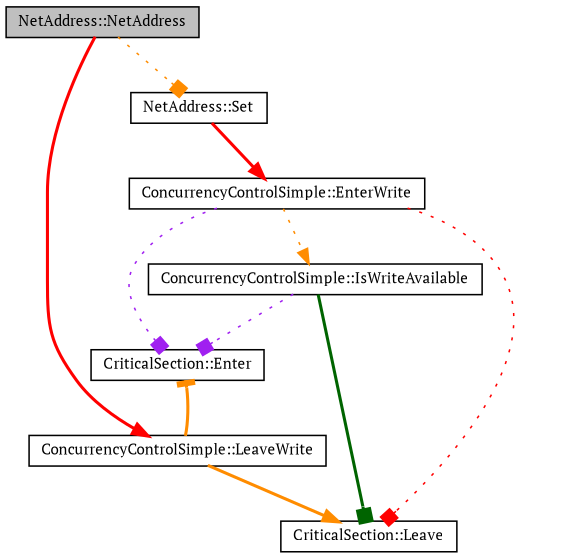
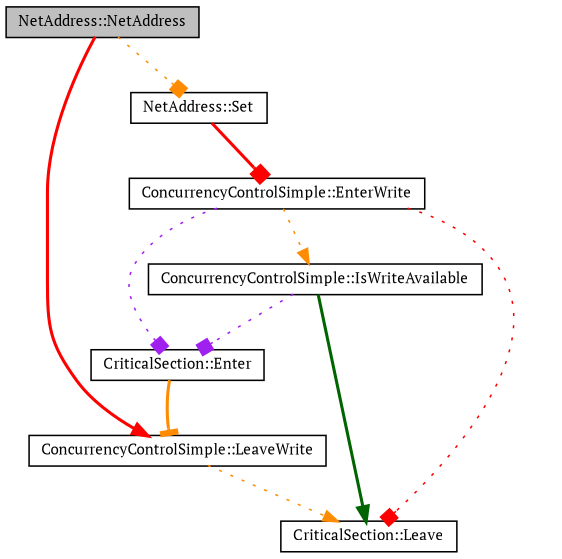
edge "NetAddress::Set" -> "ConcurrencyControlSimple::EnterWrite": arrowhead normal -> box
edge "ConcurrencyControlSimple::IsWriteAvailable" -> "CriticalSection::Leave": arrowhead box -> normal
edge "ConcurrencyControlSimple::LeaveWrite" -> "CriticalSection::Enter": reversed
edge "ConcurrencyControlSimple::LeaveWrite" -> "CriticalSection::Leave": style bold -> dotted
